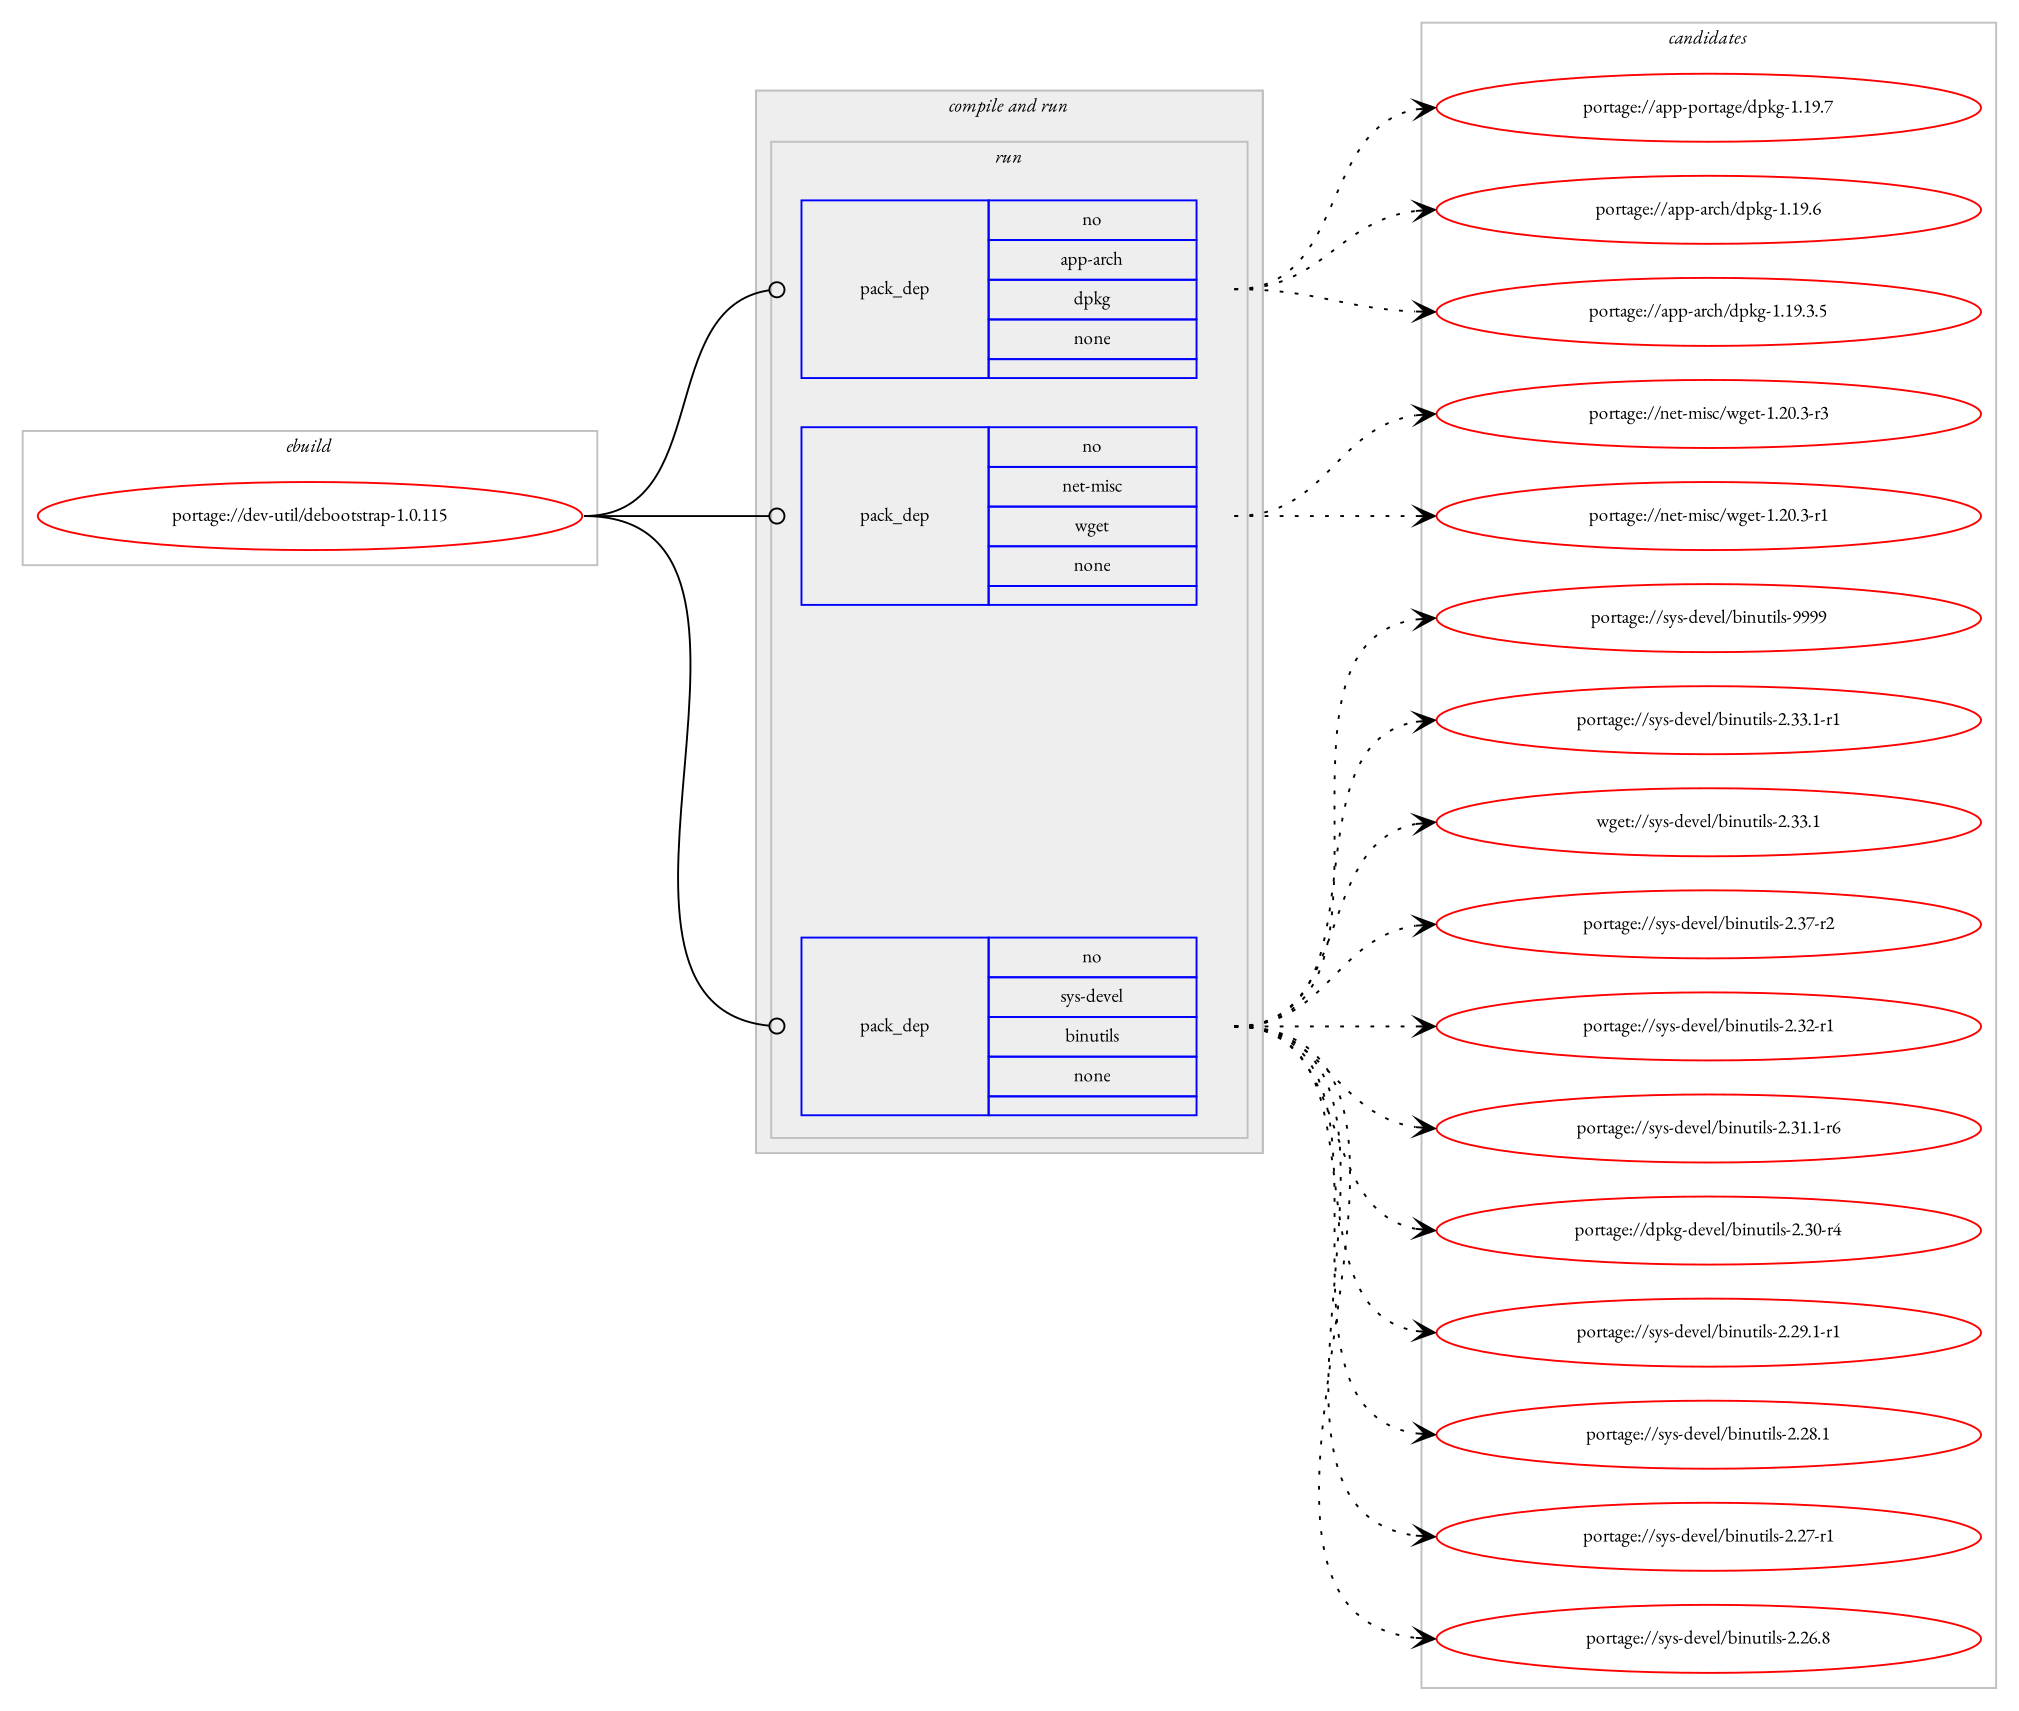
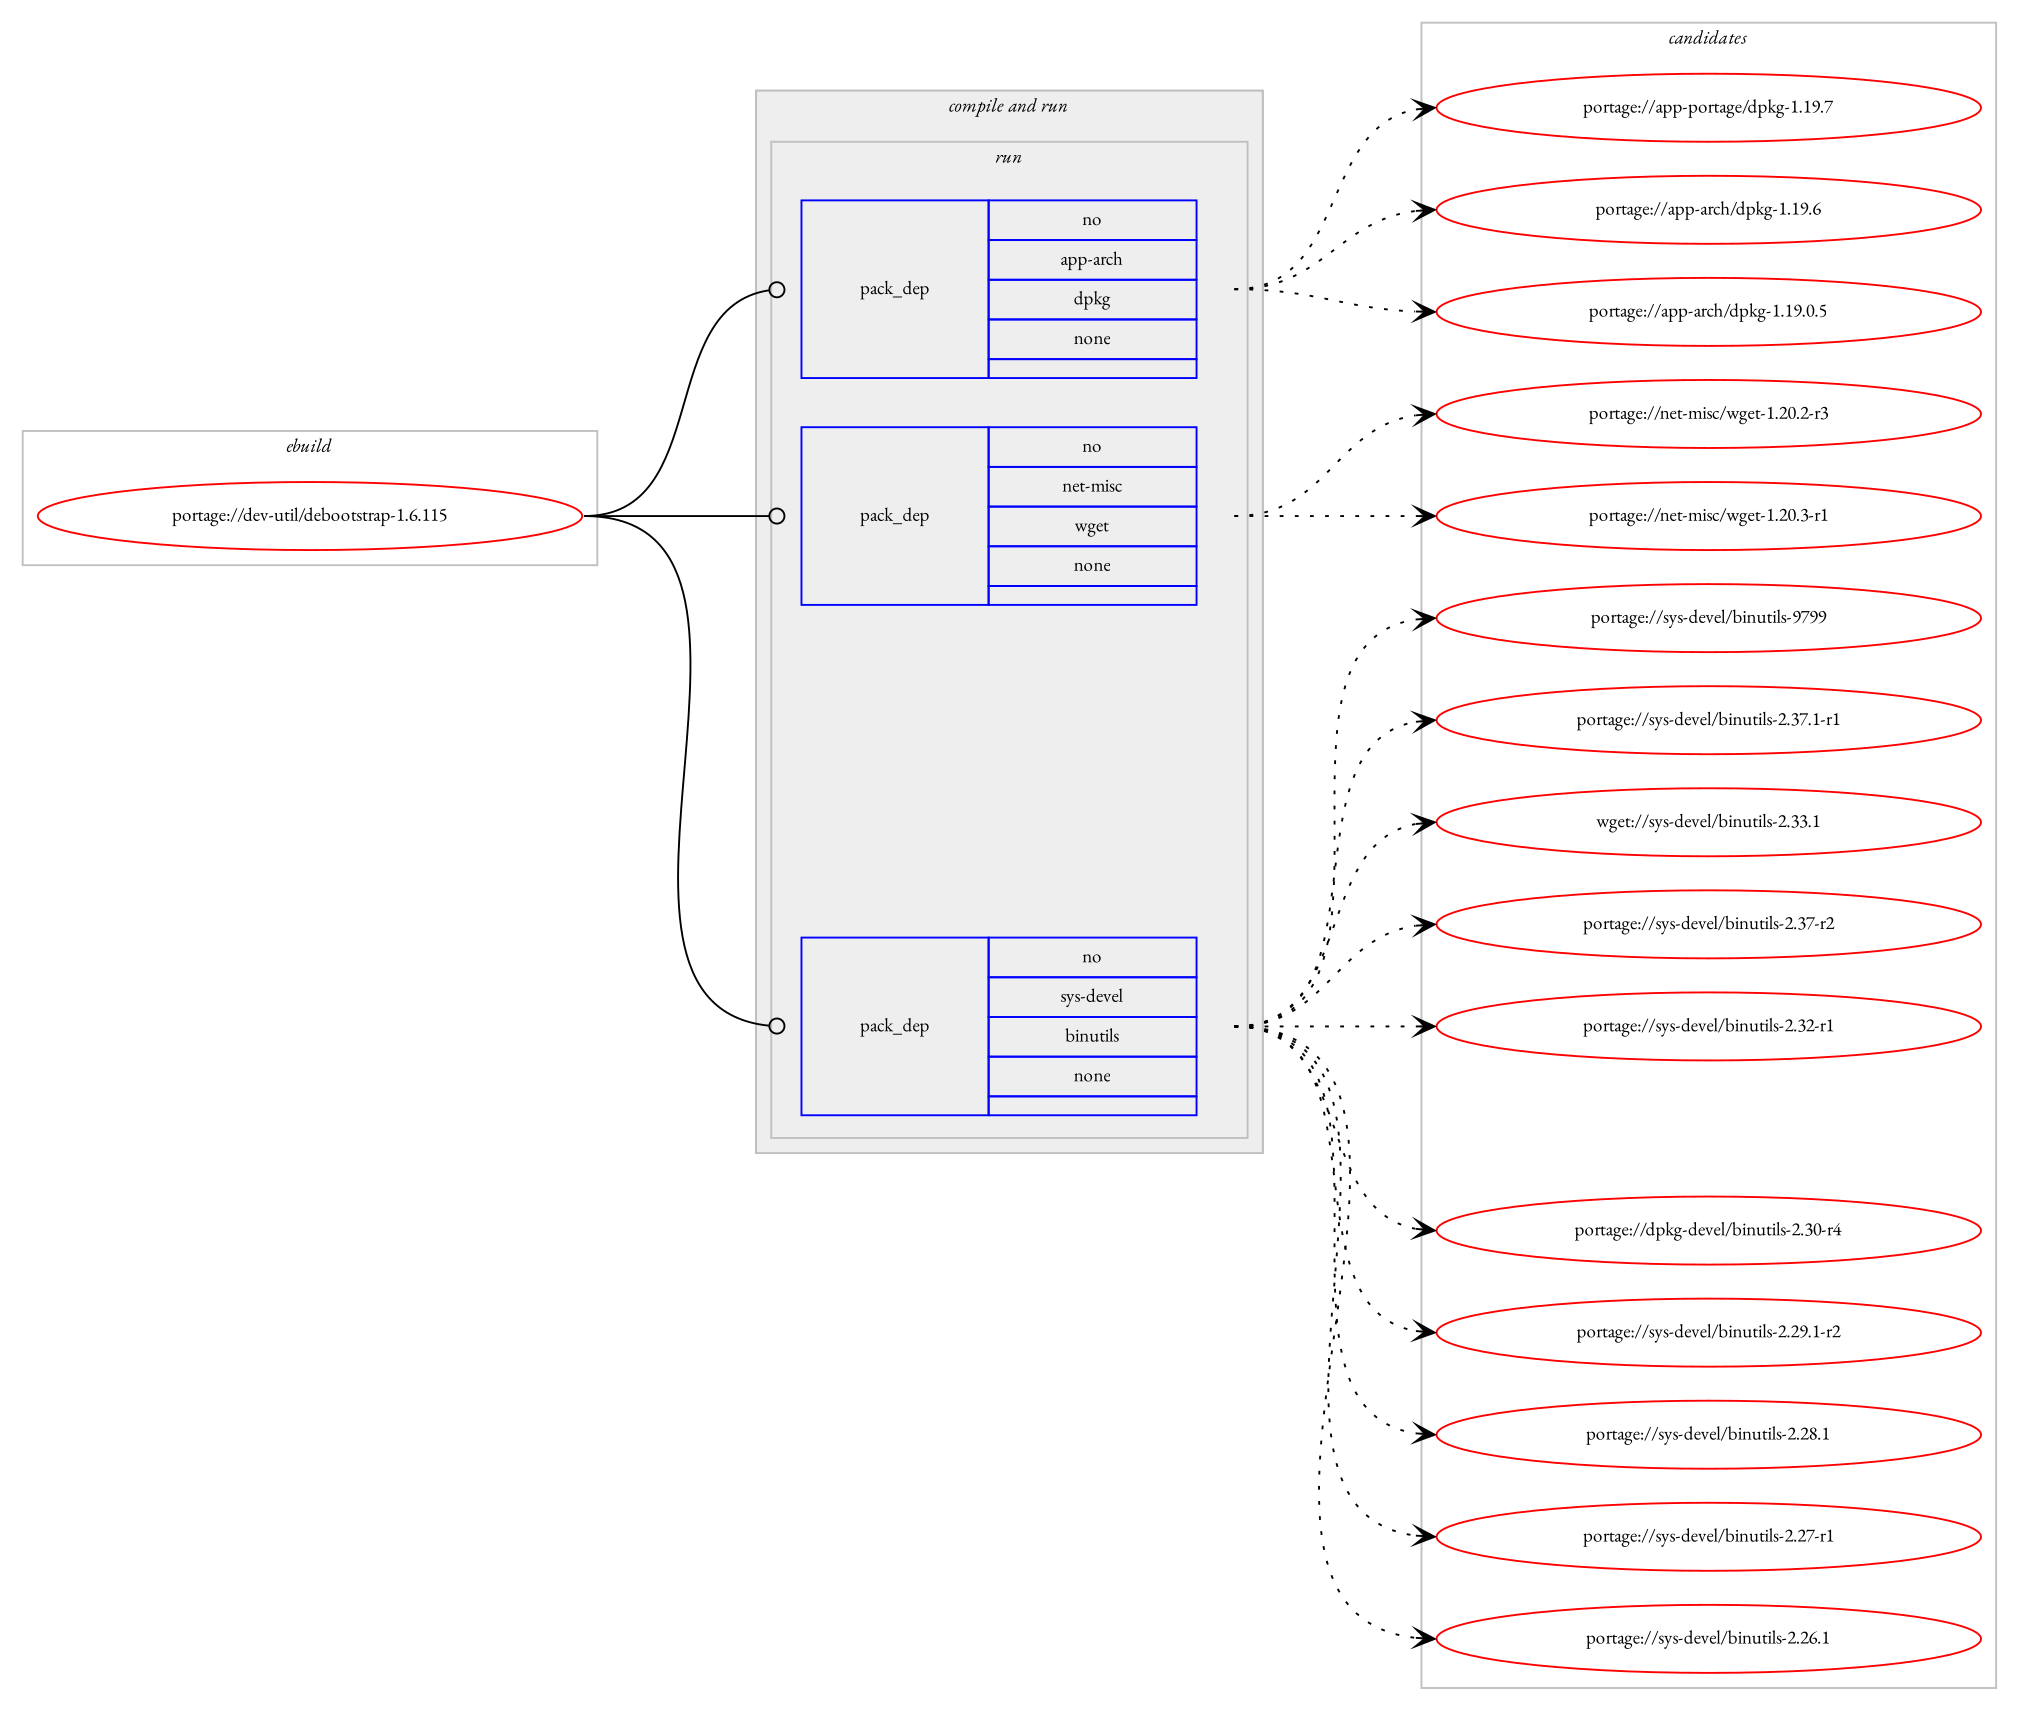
node "portage://app-arch/dpkg-1.19.3.5": label "portage://app-arch/dpkg-1.19.3.5" -> "portage://app-arch/dpkg-1.19.0.5"
node "portage://net-misc/wget-1.20.3-r3": label "portage://net-misc/wget-1.20.3-r3" -> "portage://net-misc/wget-1.20.2-r3"
node "portage://dev-util/debootstrap-1.0.115": label "portage://dev-util/debootstrap-1.0.115" -> "portage://dev-util/debootstrap-1.6.115"
node "portage://sys-devel/binutils-9999": label "portage://sys-devel/binutils-9999" -> "portage://sys-devel/binutils-9799"
node "portage://sys-devel/binutils-2.33.1-r1": label "portage://sys-devel/binutils-2.33.1-r1" -> "portage://sys-devel/binutils-2.37.1-r1"
node "portage://sys-devel/binutils-2.31.1-r6": removed
node "portage://sys-devel/binutils-2.29.1-r1": label "portage://sys-devel/binutils-2.29.1-r1" -> "portage://sys-devel/binutils-2.29.1-r2"
node "portage://sys-devel/binutils-2.26.8": label "portage://sys-devel/binutils-2.26.8" -> "portage://sys-devel/binutils-2.26.1"
